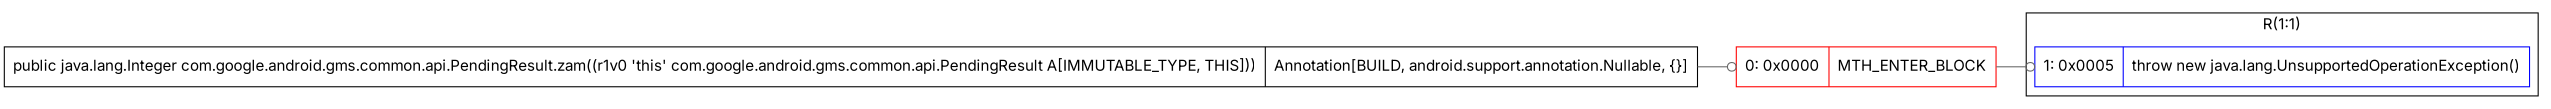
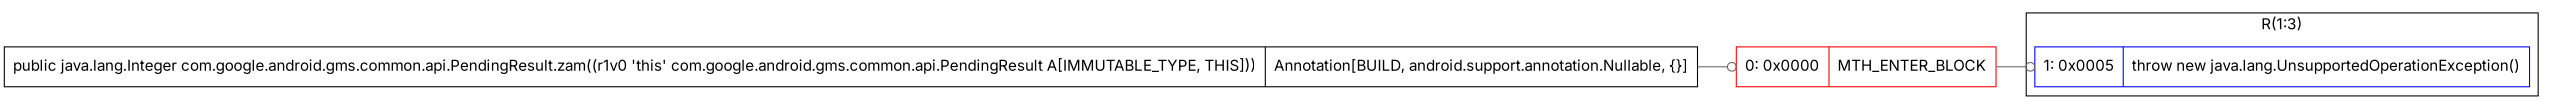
cluster "R(1:1)": label "R(1:1)" -> "R(1:3)"
